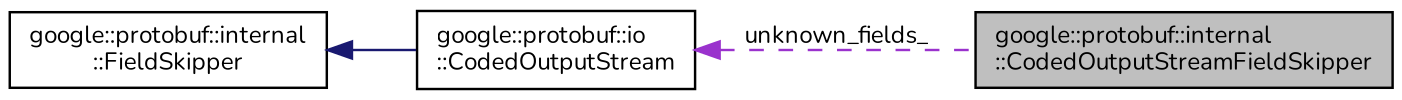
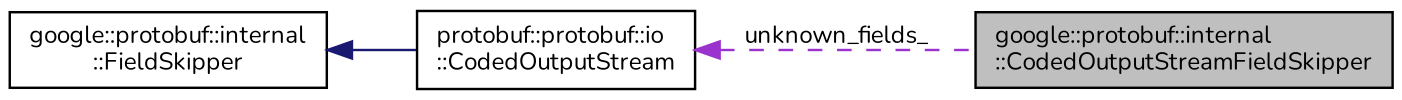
node "google::protobuf::io ::CodedOutputStream": label "google::protobuf::io ::CodedOutputStream" -> "protobuf::protobuf::io ::CodedOutputStream"
